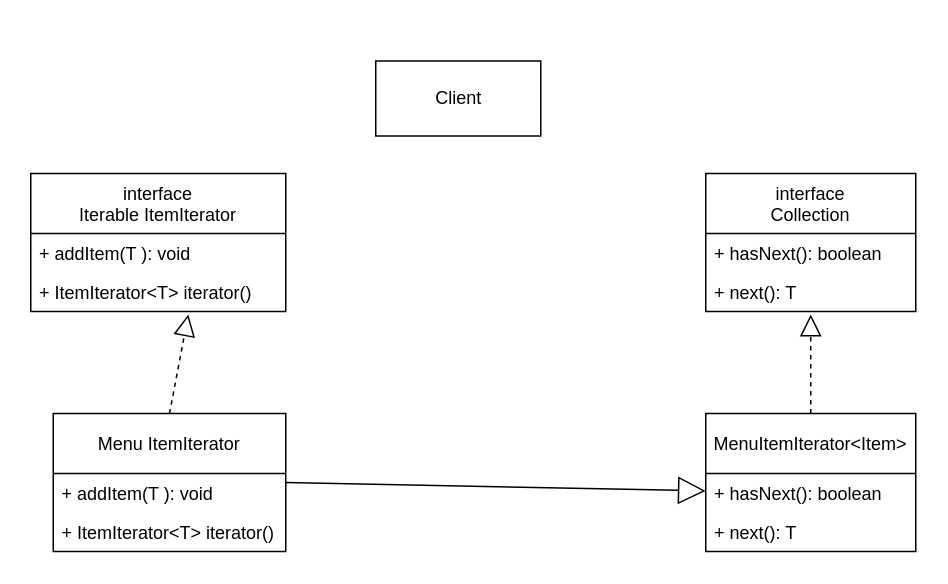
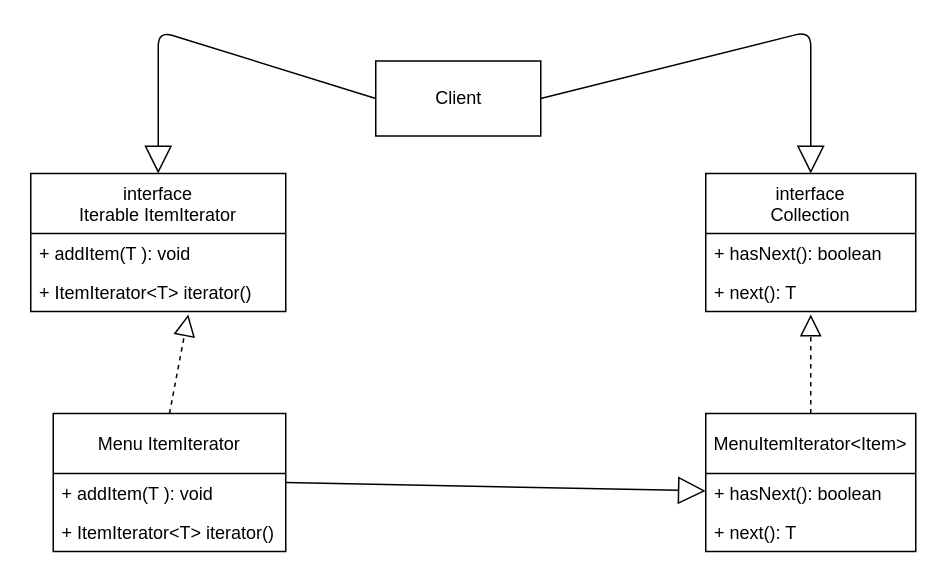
edge "Client" -> "interface Iterable ItemIterator": added
edge "Client" -> "interface Collection": added
